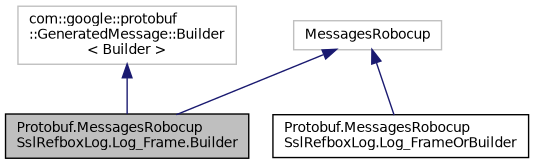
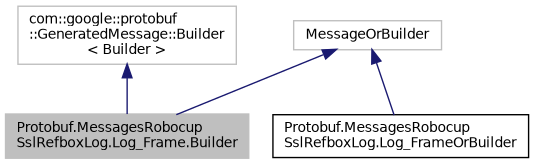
node "MessagesRobocup": label "MessagesRobocup" -> "MessageOrBuilder"
node "Protobuf.MessagesRobocup SslRefboxLog.Log_Frame.Builder": color black -> grey75
